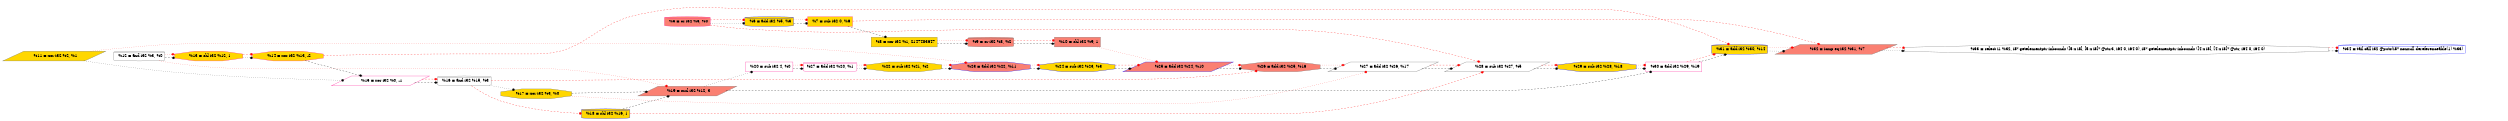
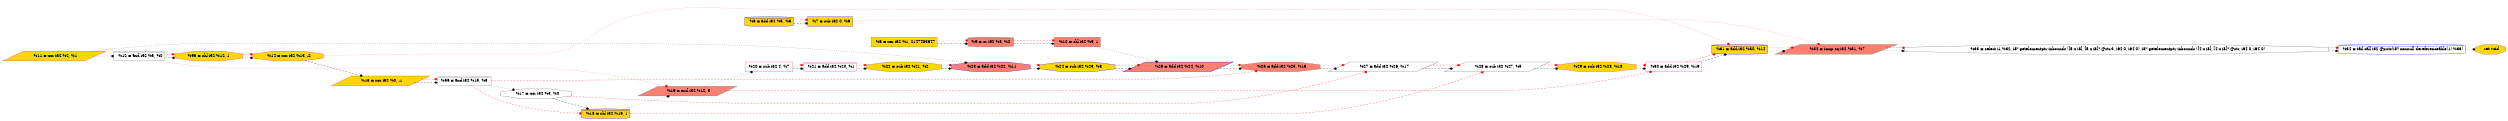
edge "%14 = xor i32 %13, -2" -> "%31 = add i32 %30, %14": style dashed -> dotted
edge "%7 = sub i32 0, %6" -> "%32 = icmp eq i32 %31, %7": style dashed -> dotted
node "%5 = or i32 %3, %0": removed
node "%7 = sub i32 0, %6": color deeppink -> blue
edge "%7 = sub i32 0, %6" -> "%8 = xor i32 %1, 2147483647": removed
node "%9 = or i32 %8, %2": label "%9 = or i32 %8, %2" -> "%9 = or i92 %8, %2"
edge "%11 = xor i32 %2, %1" -> "%23 = add i32 %22, %11": color red -> black
node "ret void": added
edge "%10 = shl i32 %9, 1" -> "%25 = add i32 %24, %10": color red -> black
node "%11 = xor i32 %2, %1": color gray40 -> deeppink
node "%13 = shl i32 %12, 1": label "%13 = shl i32 %12, 1" -> "%93 = shl i32 %12, 1"
edge "%14 = xor i32 %13, -2" -> "%15 = xor i32 %0, -1": arrowhead diamond -> dot
node "%20 = sub i32 4, %0": label "%20 = sub i32 4, %0" -> "%20 = sub i32 4, %7"
node "%27 = add i32 %20, %1": label "%27 = add i32 %20, %1" -> "%21 = add i32 %20, %1"
node "%29 = sub i32 %28, %18": color blue -> deeppink
edge "%11 = xor i32 %2, %1" -> "%15 = xor i32 %0, -1": now "%11 = xor i32 %2, %1" -> "%12 = and i32 %3, %0"
node "%15 = xor i32 %0, -1": fillcolor white -> gold
node "%16 = and i32 %15, %3": label "%16 = and i32 %15, %3" -> "%56 = and i32 %15, %3"
edge "%19 = mul i32 %12, 3" -> "%30 = add i32 %29, %19": color black -> red
edge "%17 = xor i32 %3, %0" -> "%19 = mul i32 %12, 3": now "%17 = xor i32 %3, %0" -> "%18 = shl i32 %16, 1"
node "%17 = xor i32 %3, %0": fillcolor gold -> white
edge "%18 = shl i32 %16, 1" -> "%19 = mul i32 %12, 3": style dashed -> dotted
edge "%17 = xor i32 %3, %0" -> "%27 = add i32 %26, %17": style dotted -> dashed
